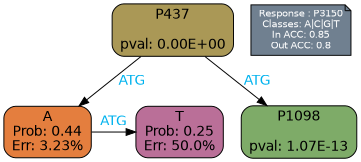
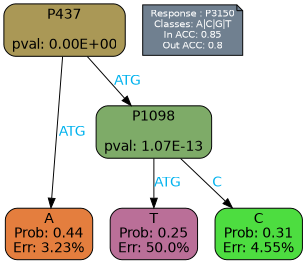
edge "A Prob: 0.44 Err: 3.23%" -> "T Prob: 0.25 Err: 50.0%": now "P1098 pval: 1.07E-13" -> "T Prob: 0.25 Err: 50.0%"
node "C Prob: 0.31 Err: 4.55%": added
